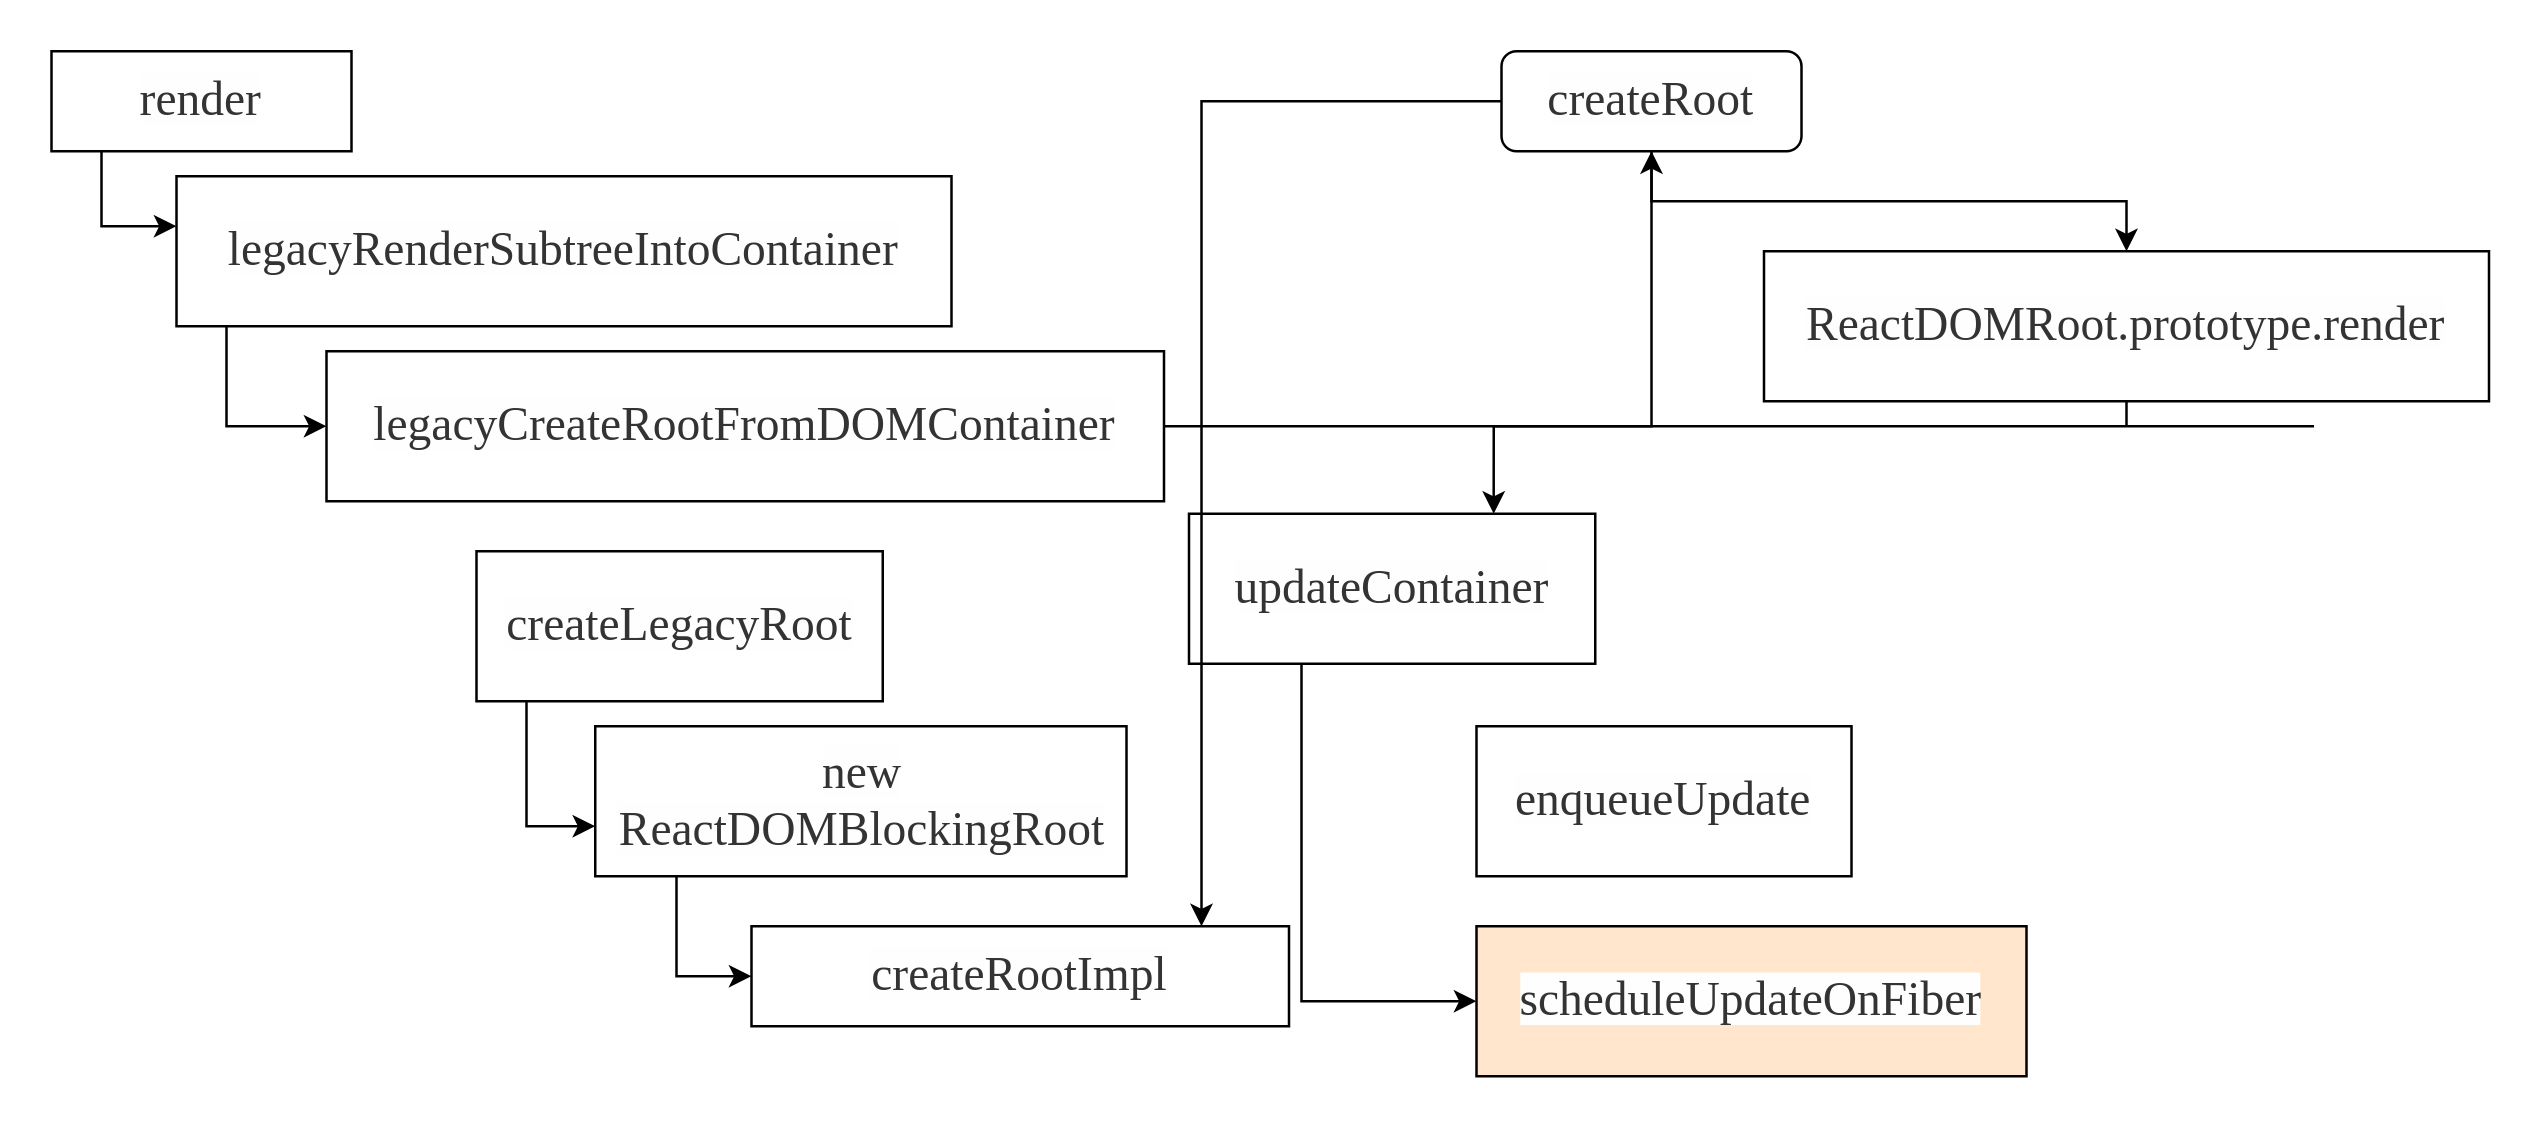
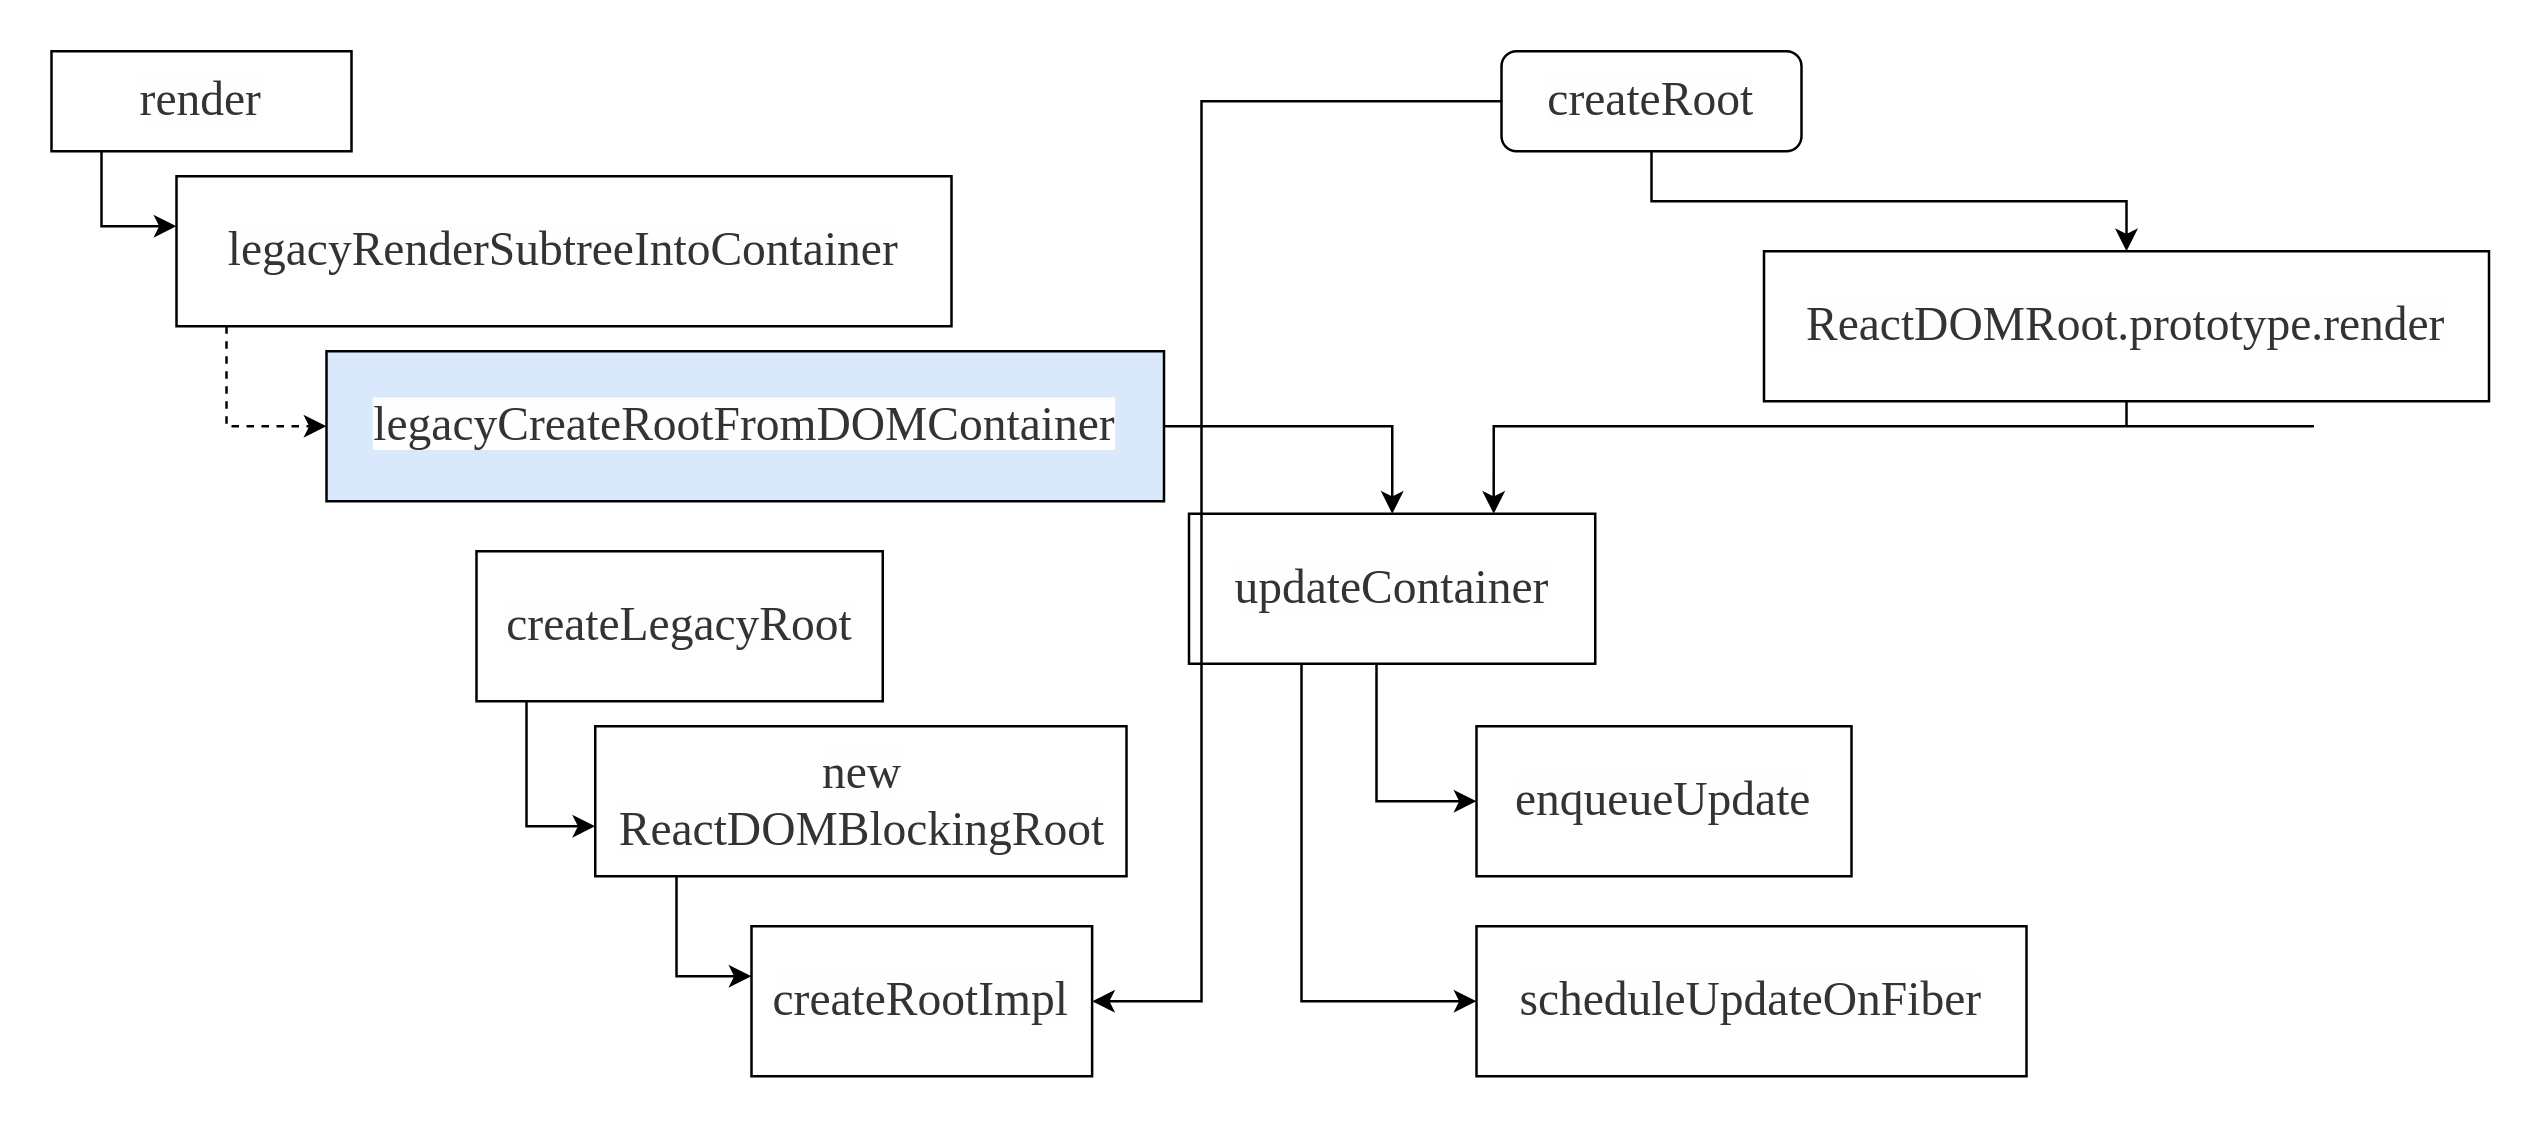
edge "legacyCreateRootFromDOMContainer" -> "createRoot": now "legacyCreateRootFromDOMContainer" -> "updateContainer"
edge "legacyRenderSubtreeIntoContainer" -> "legacyCreateRootFromDOMContainer": style solid -> dashed
node "legacyCreateRootFromDOMContainer": fillcolor #ffffff -> #dae8fc
edge "updateContainer" -> "enqueueUpdate": added
node "createRootImpl": size 538x100 -> 341x150
node "scheduleUpdateOnFiber": fillcolor #ffe6cc -> #ffffff
